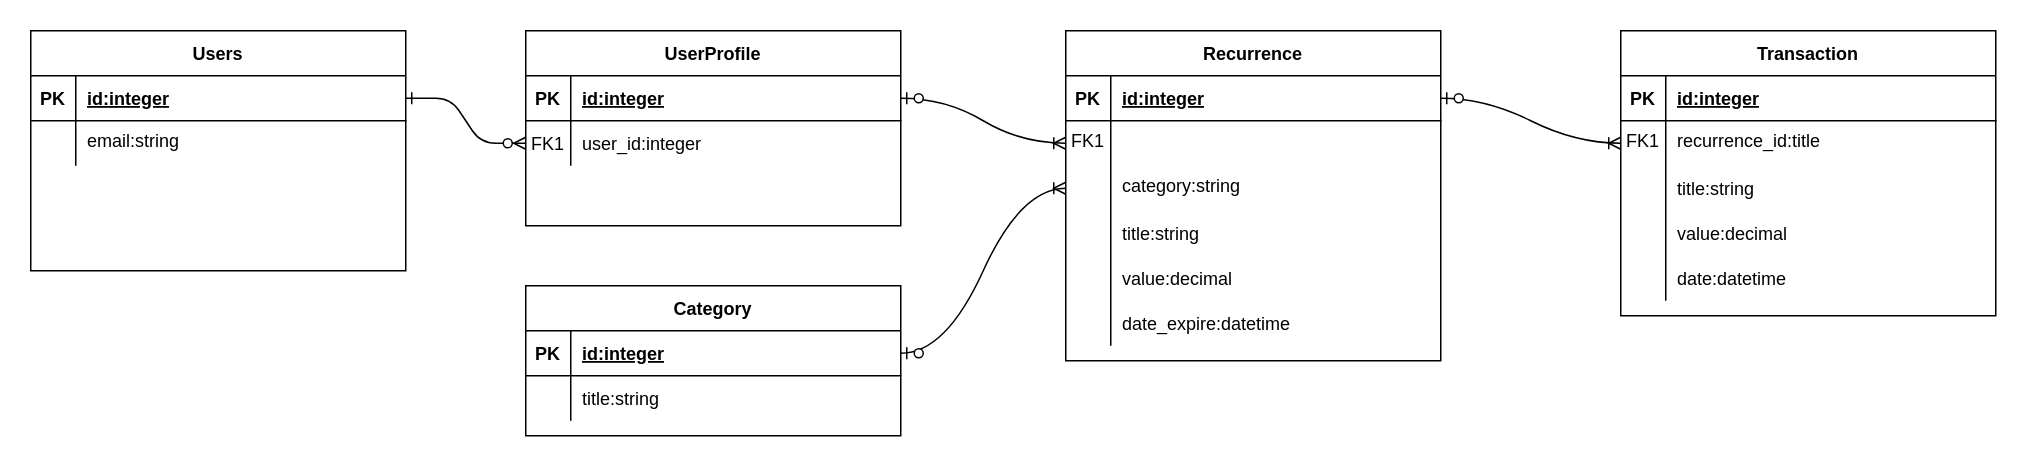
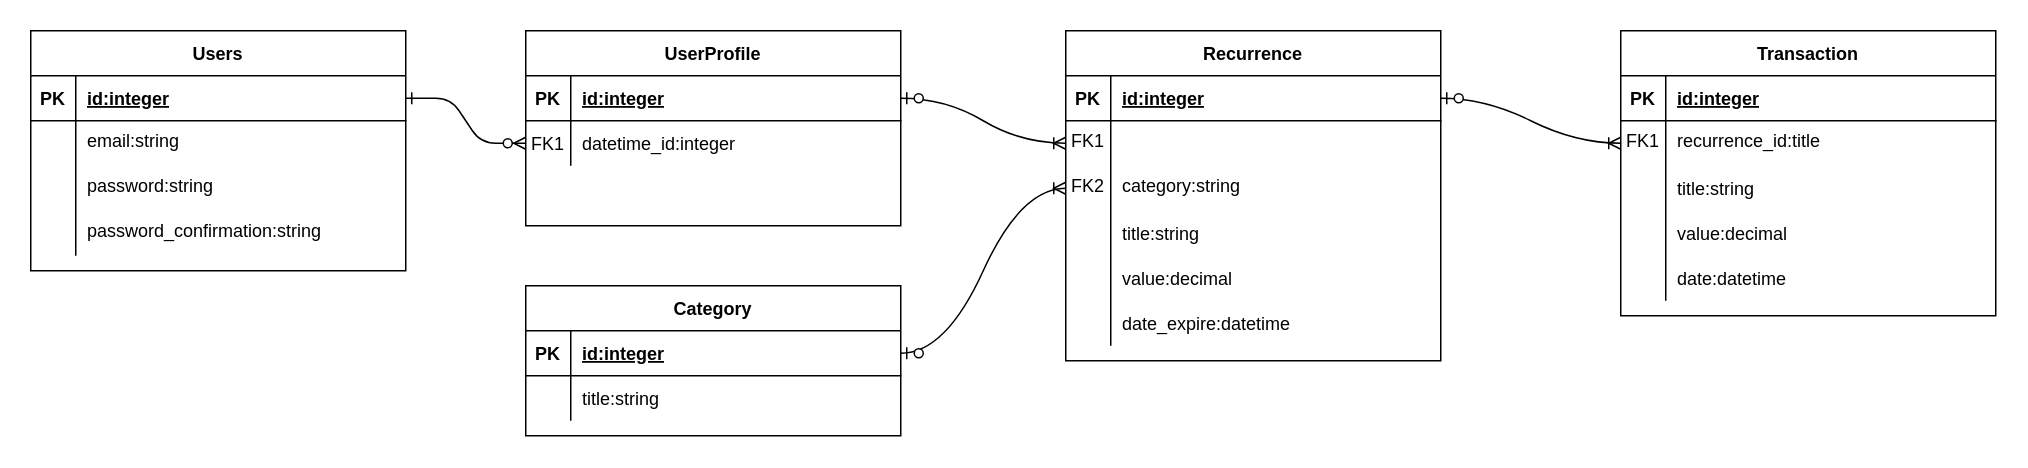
node "user_id:integer": label "user_id:integer" -> "datetime_id:integer"
node "password:string": added
node "FK2": added
node "password_confirmation:string": added
